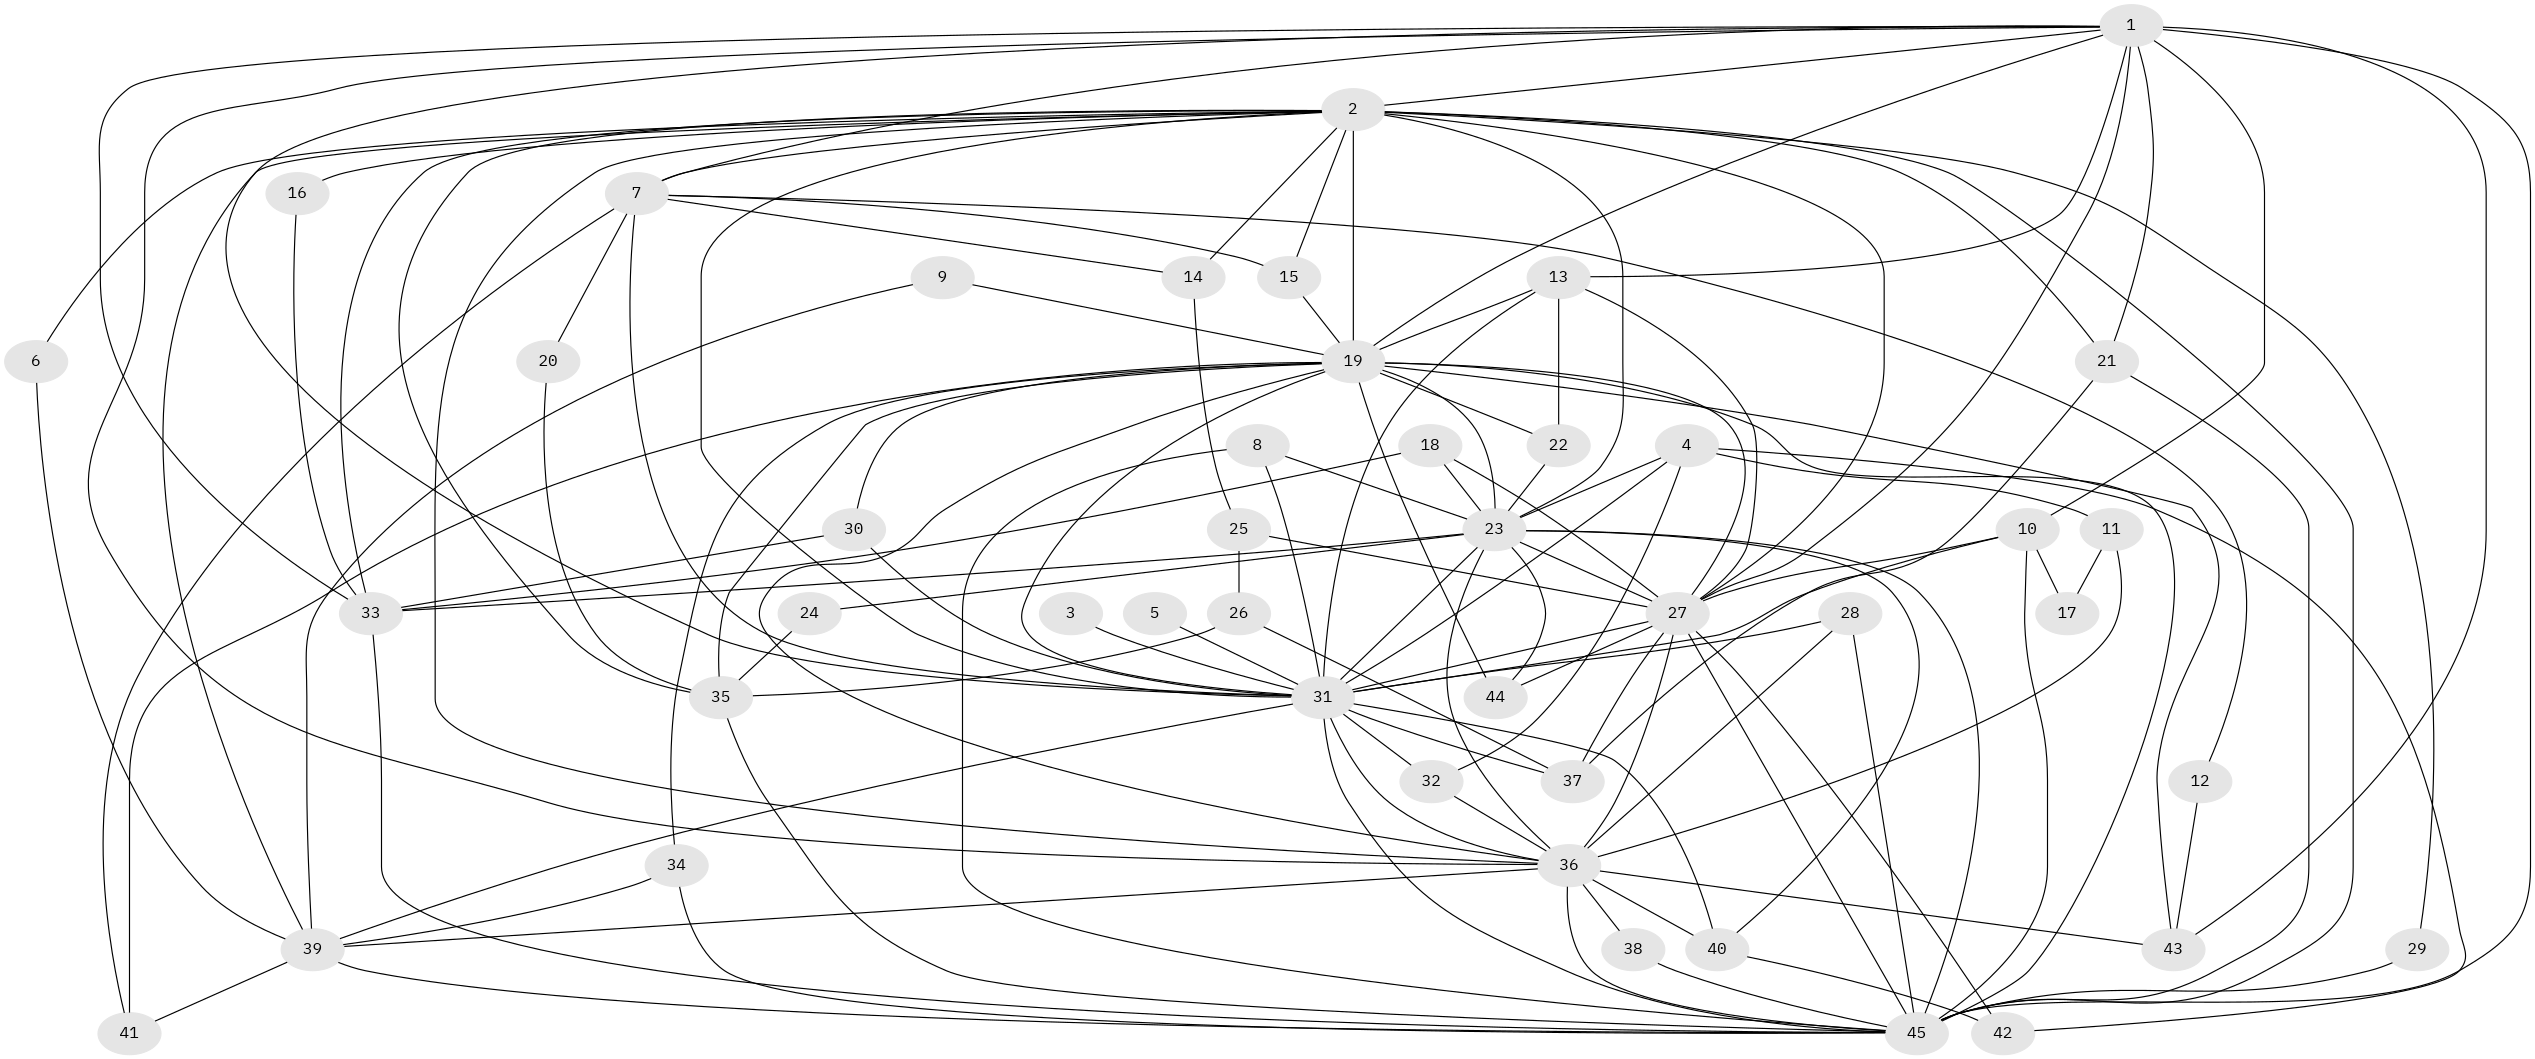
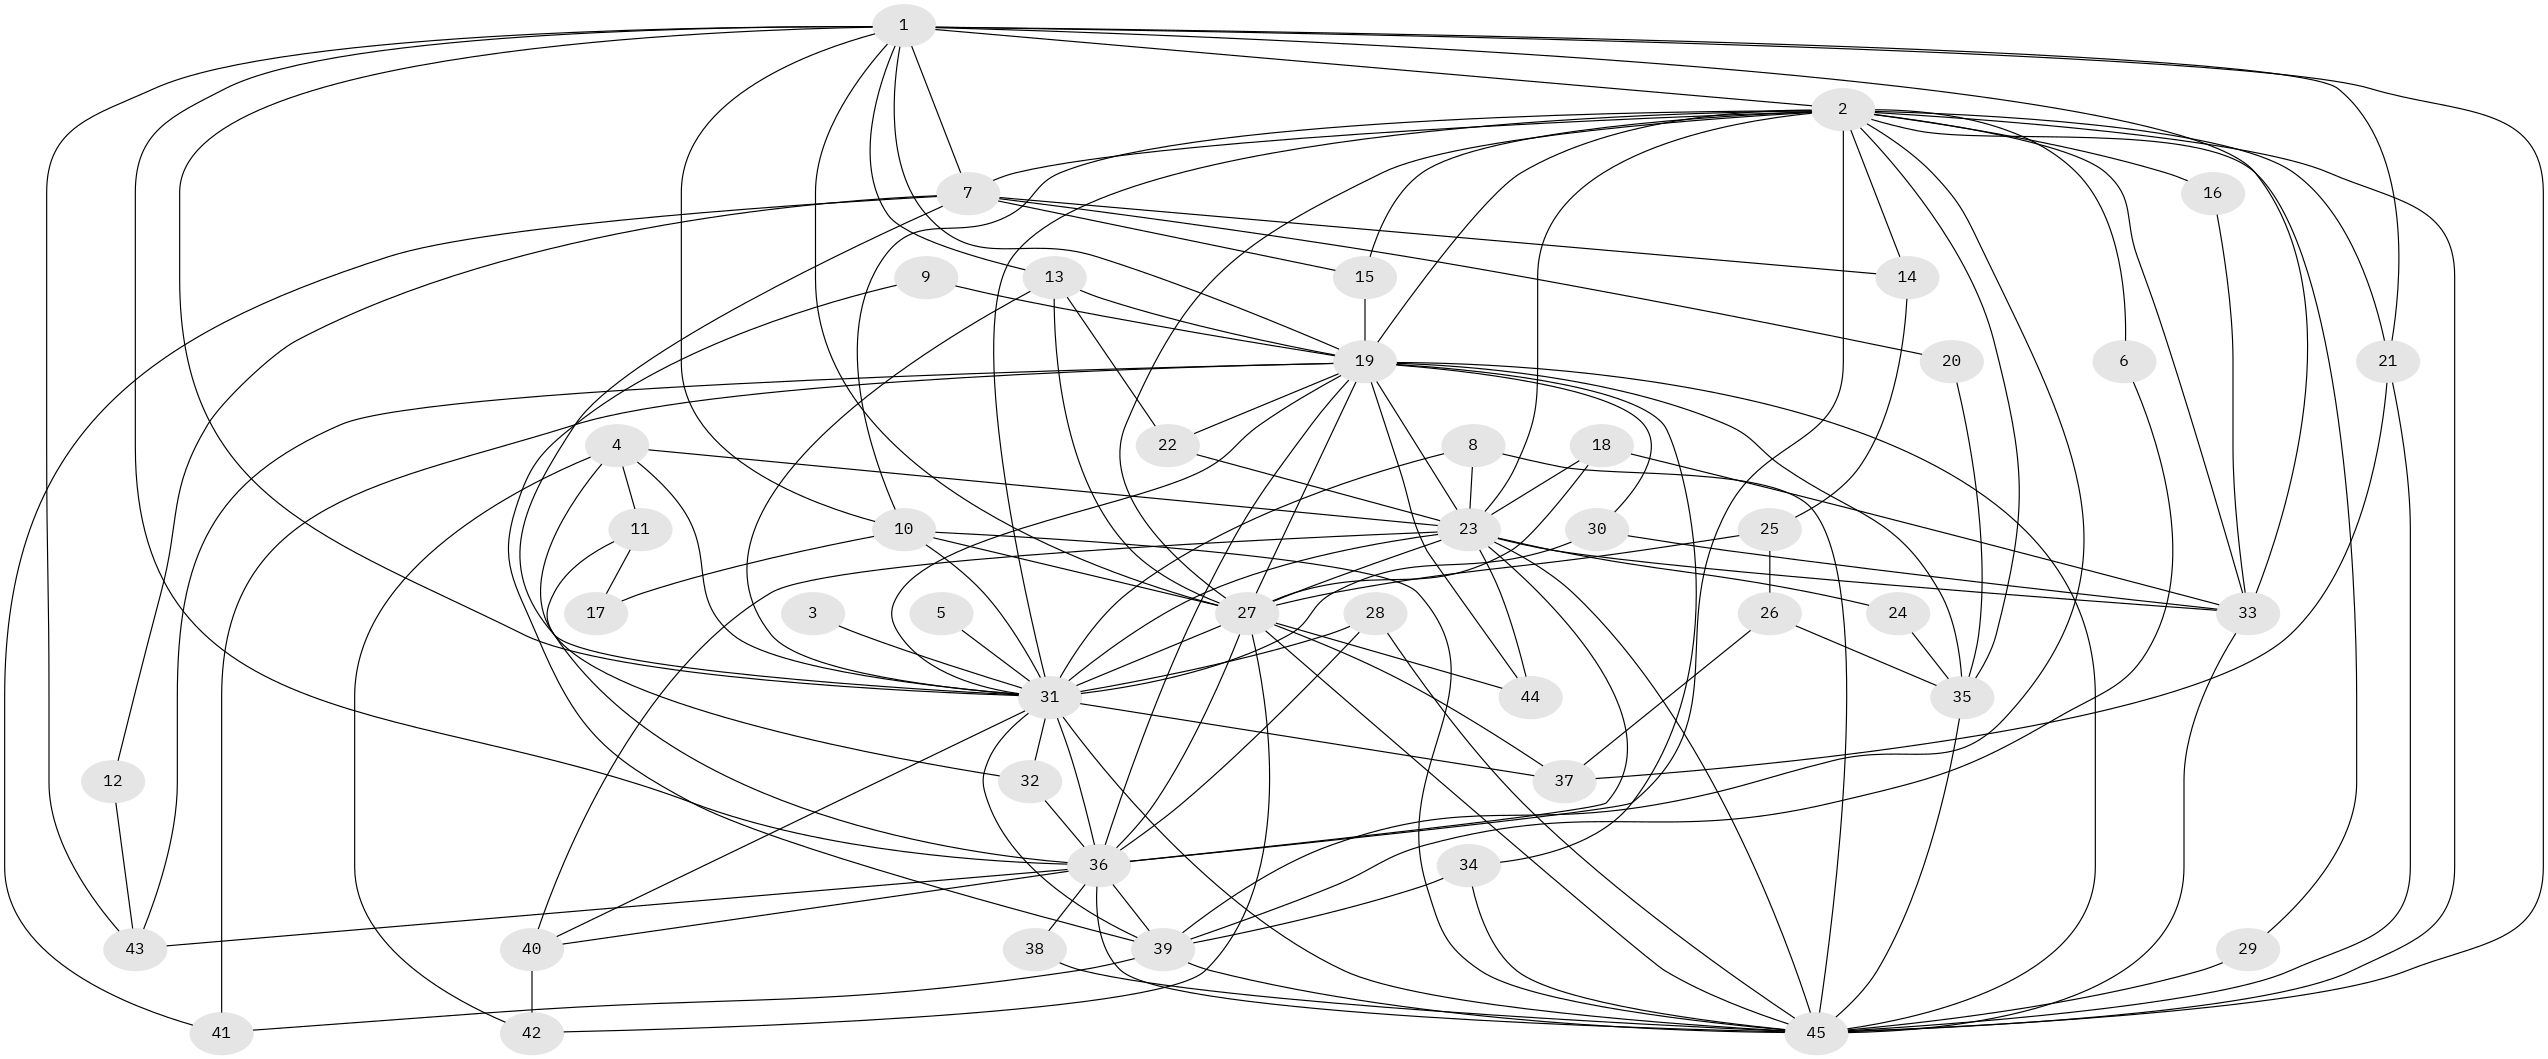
edge "2" -- "10": added
